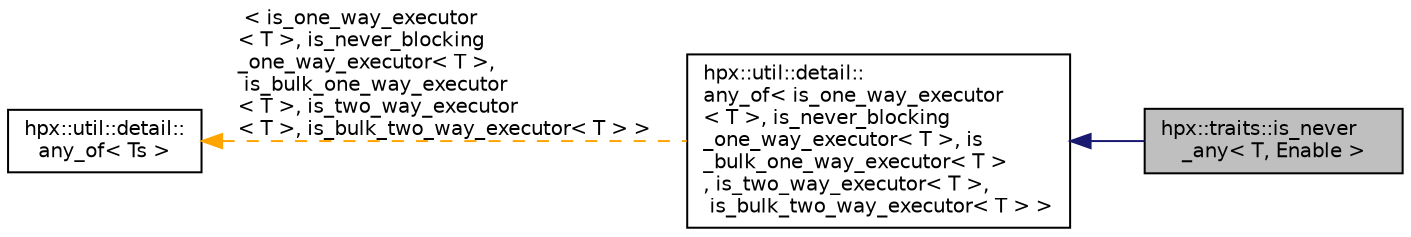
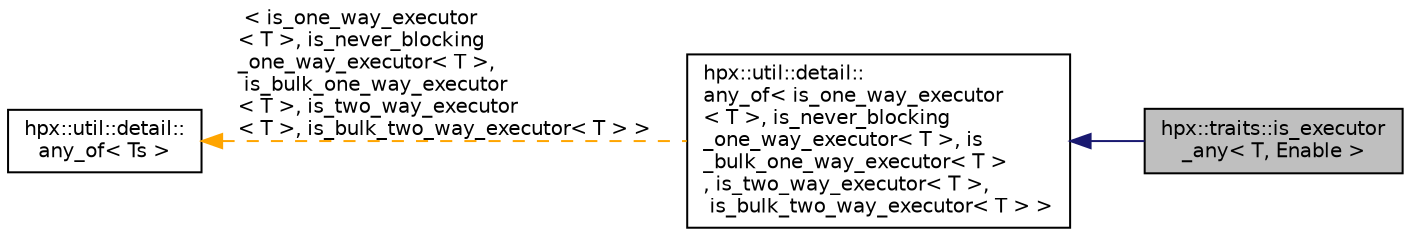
node "hpx::traits::is_never _any< T, Enable >": label "hpx::traits::is_never _any< T, Enable >" -> "hpx::traits::is_executor _any< T, Enable >"
